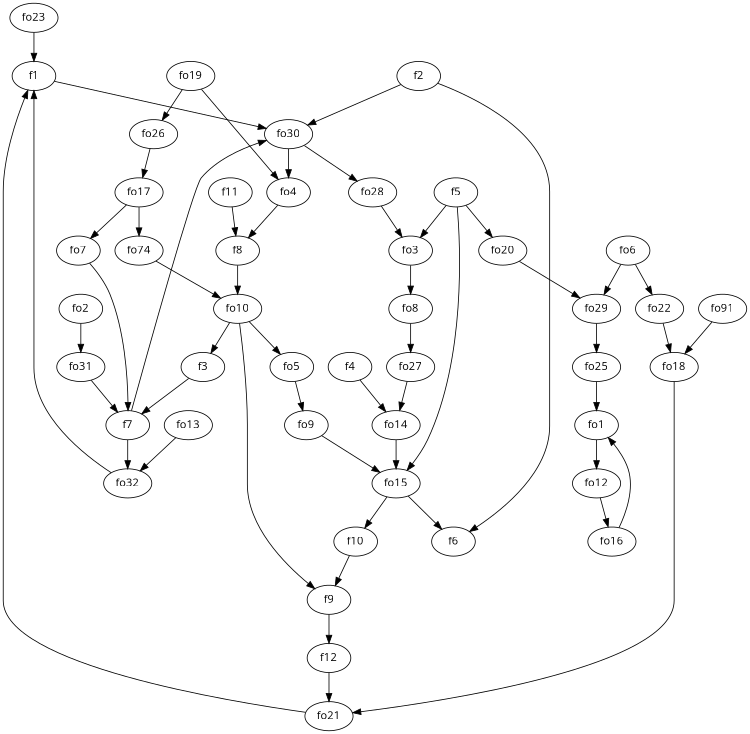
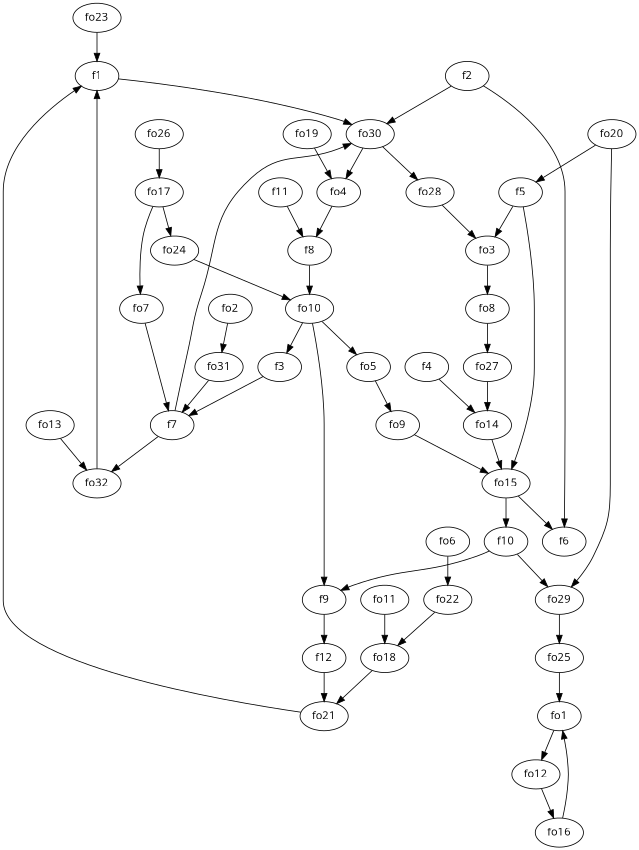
edge "fo19" -> "fo26": removed
edge "f5" -> "fo20": reversed
node "fo74": label "fo74" -> "fo24"
edge "fo6" -> "fo29": now "f10" -> "fo29"
node "fo91": label "fo91" -> "fo11"
